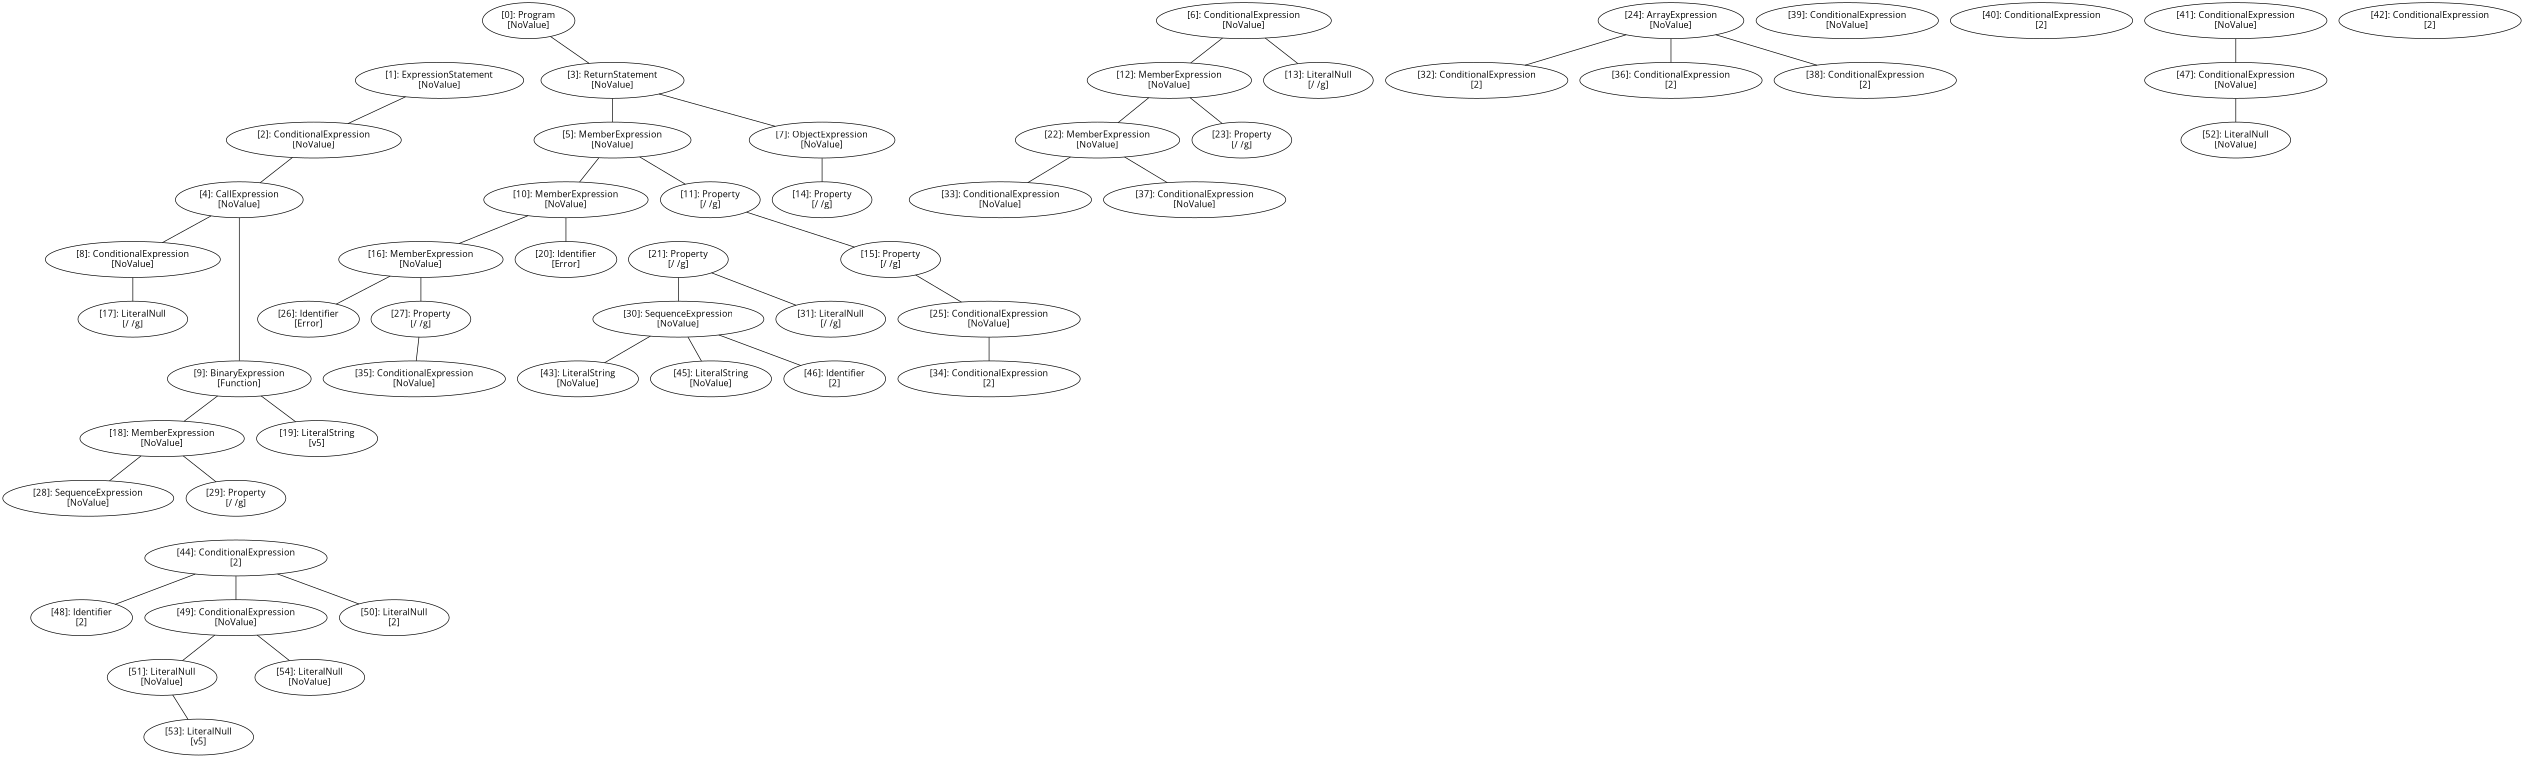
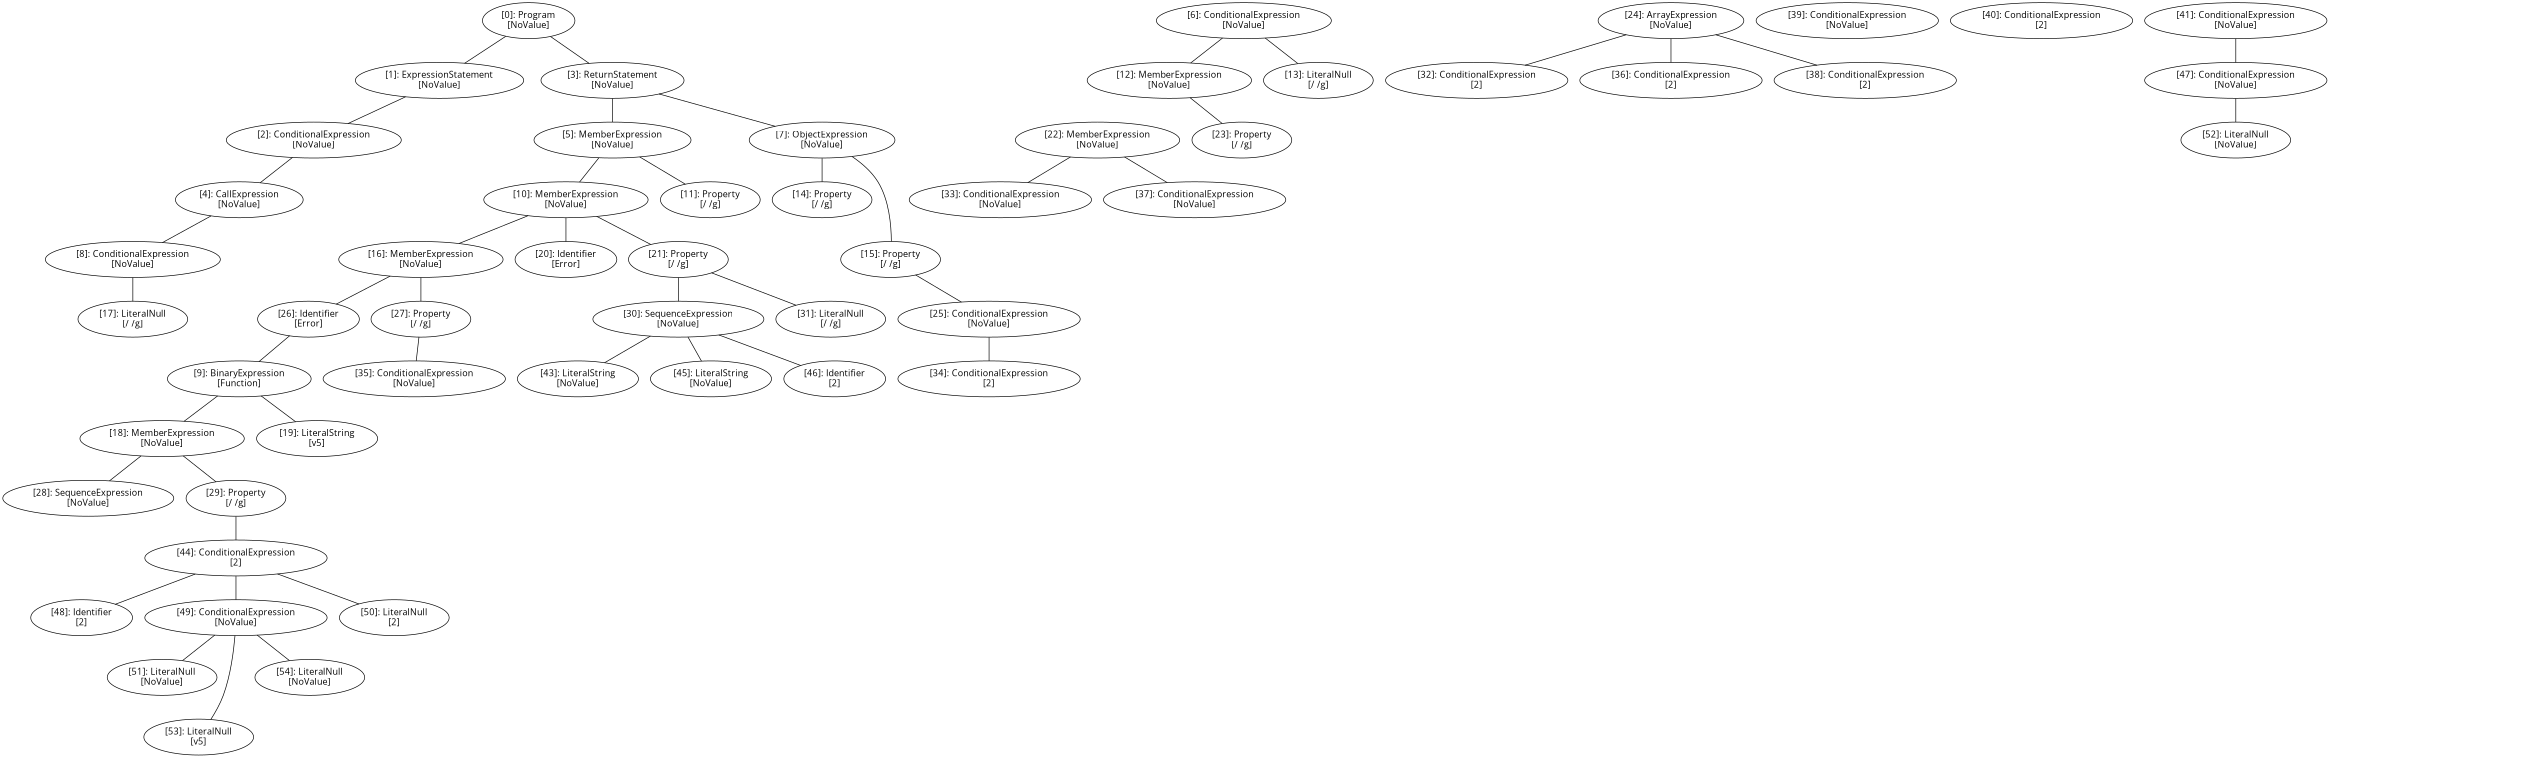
node "[42]: ConditionalExpression [2]": removed
edge "[0]: Program [NoValue]" -- "[1]: ExpressionStatement [NoValue]": added
edge "[12]: MemberExpression [NoValue]" -- "[22]: MemberExpression [NoValue]": removed
edge "[10]: MemberExpression [NoValue]" -- "[21]: Property [/ /g]": added
edge "[11]: Property [/ /g]" -- "[15]: Property [/ /g]": now "[7]: ObjectExpression [NoValue]" -- "[15]: Property [/ /g]"
edge "[4]: CallExpression [NoValue]" -- "[9]: BinaryExpression [Function]": now "[26]: Identifier [Error]" -- "[9]: BinaryExpression [Function]"
edge "[29]: Property [/ /g]" -- "[44]: ConditionalExpression [2]": added
edge "[51]: LiteralNull [NoValue]" -- "[53]: LiteralNull [v5]": now "[49]: ConditionalExpression [NoValue]" -- "[53]: LiteralNull [v5]"
